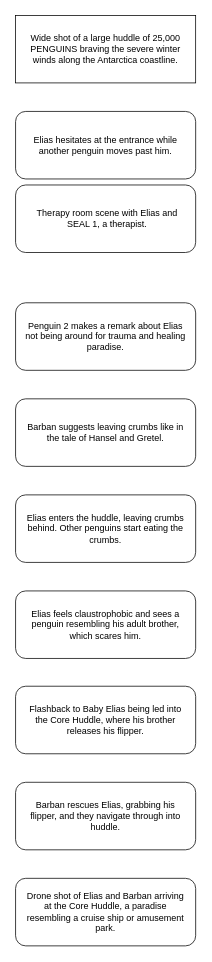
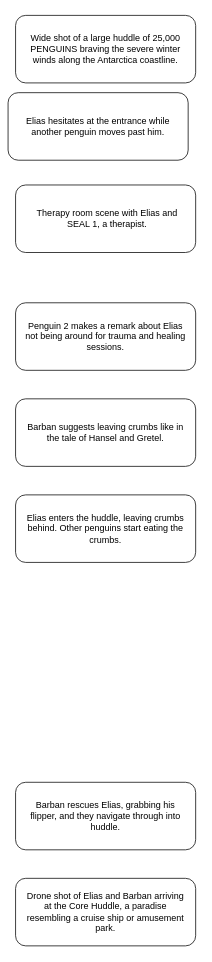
node "Wide shot of a large huddle of 25,000 PENGUINS braving the severe winter winds along the Antarctica coastline.": shape rectangle -> rounded rectangle
node "Elias hesitates at the entrance while another penguin moves past him.": moved (105, 145) -> (98, 126)
node "Penguin 2 makes a remark about Elias not being around for trauma and healing paradise.": label "Penguin 2 makes a remark about Elias not being around for trauma and healing paradise." -> "Penguin 2 makes a remark about Elias not being around for trauma and healing sessions."
node "Elias feels claustrophobic and sees a penguin resembling his adult brother, which scares him.": removed
node "Flashback to Baby Elias being led into the Core Huddle, where his brother releases his flipper.": removed
